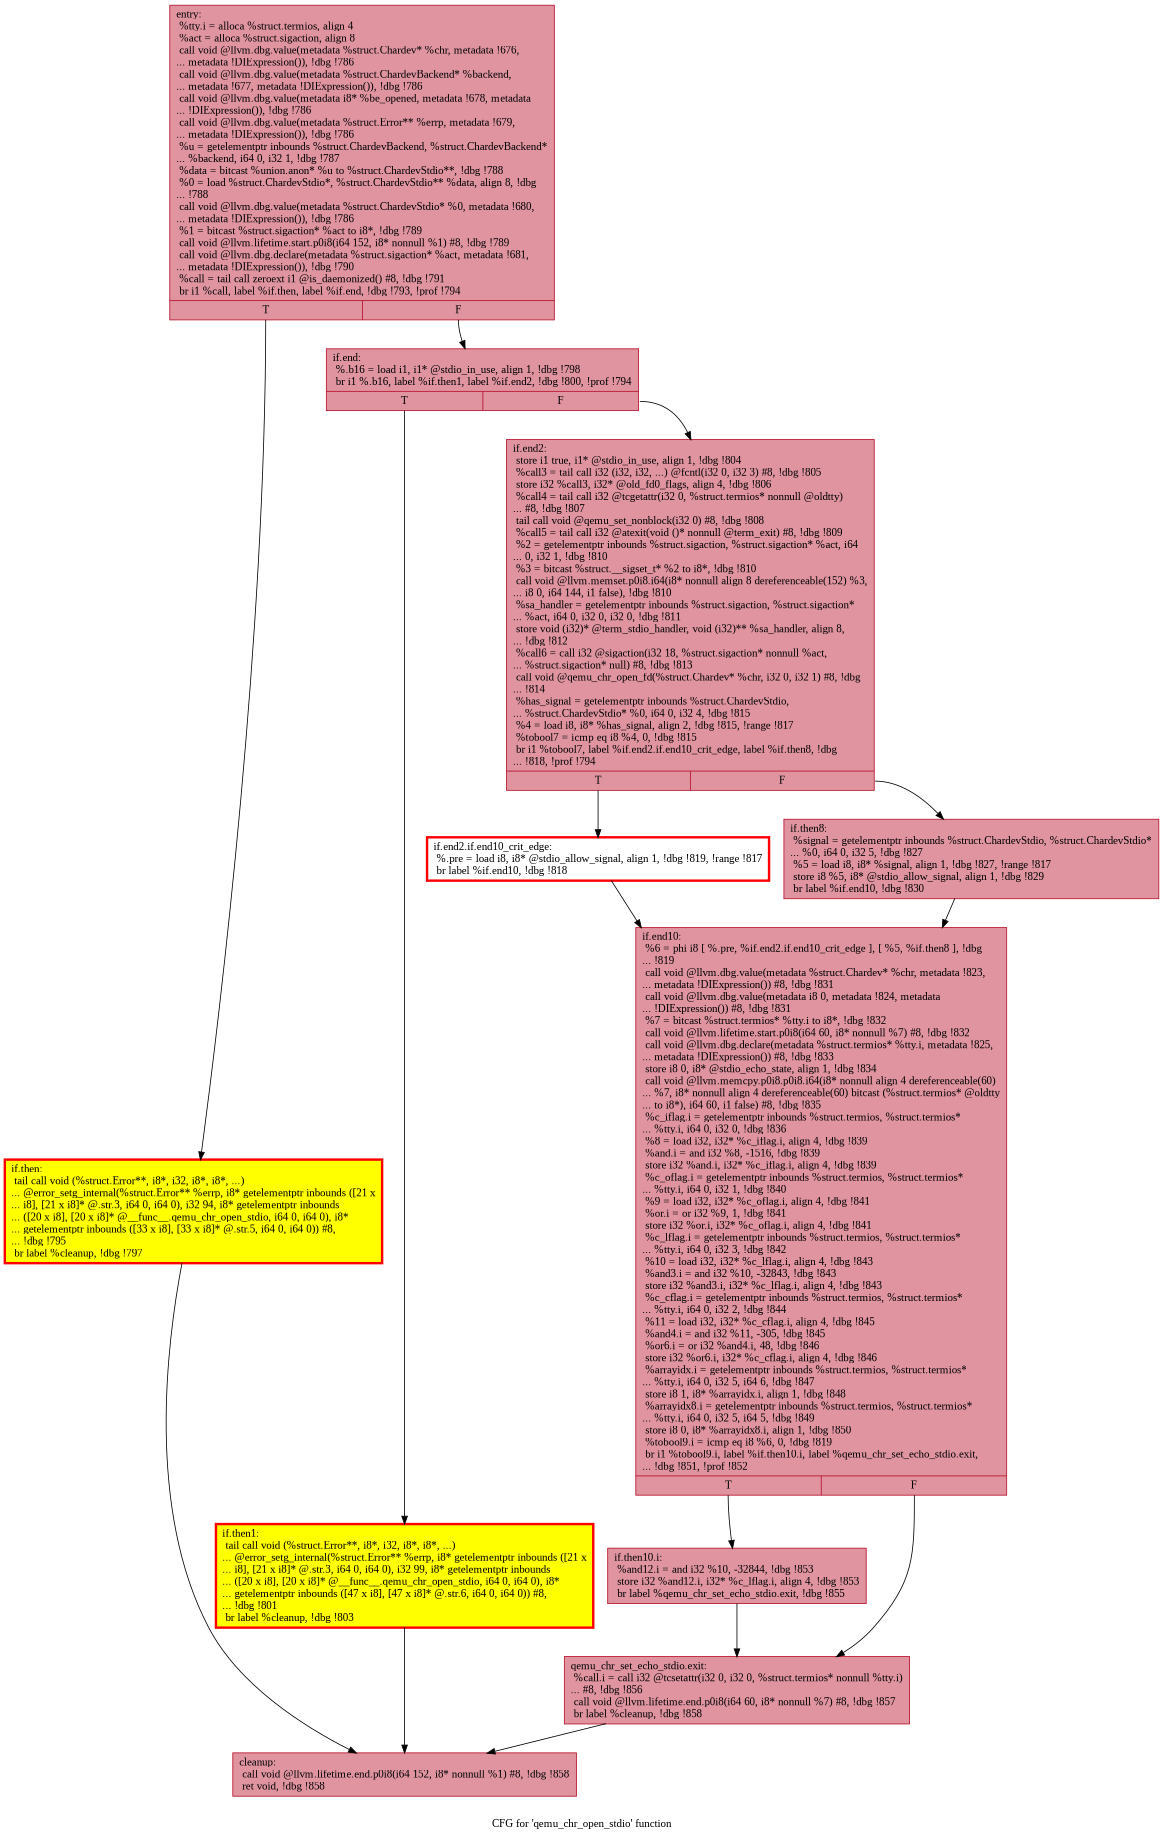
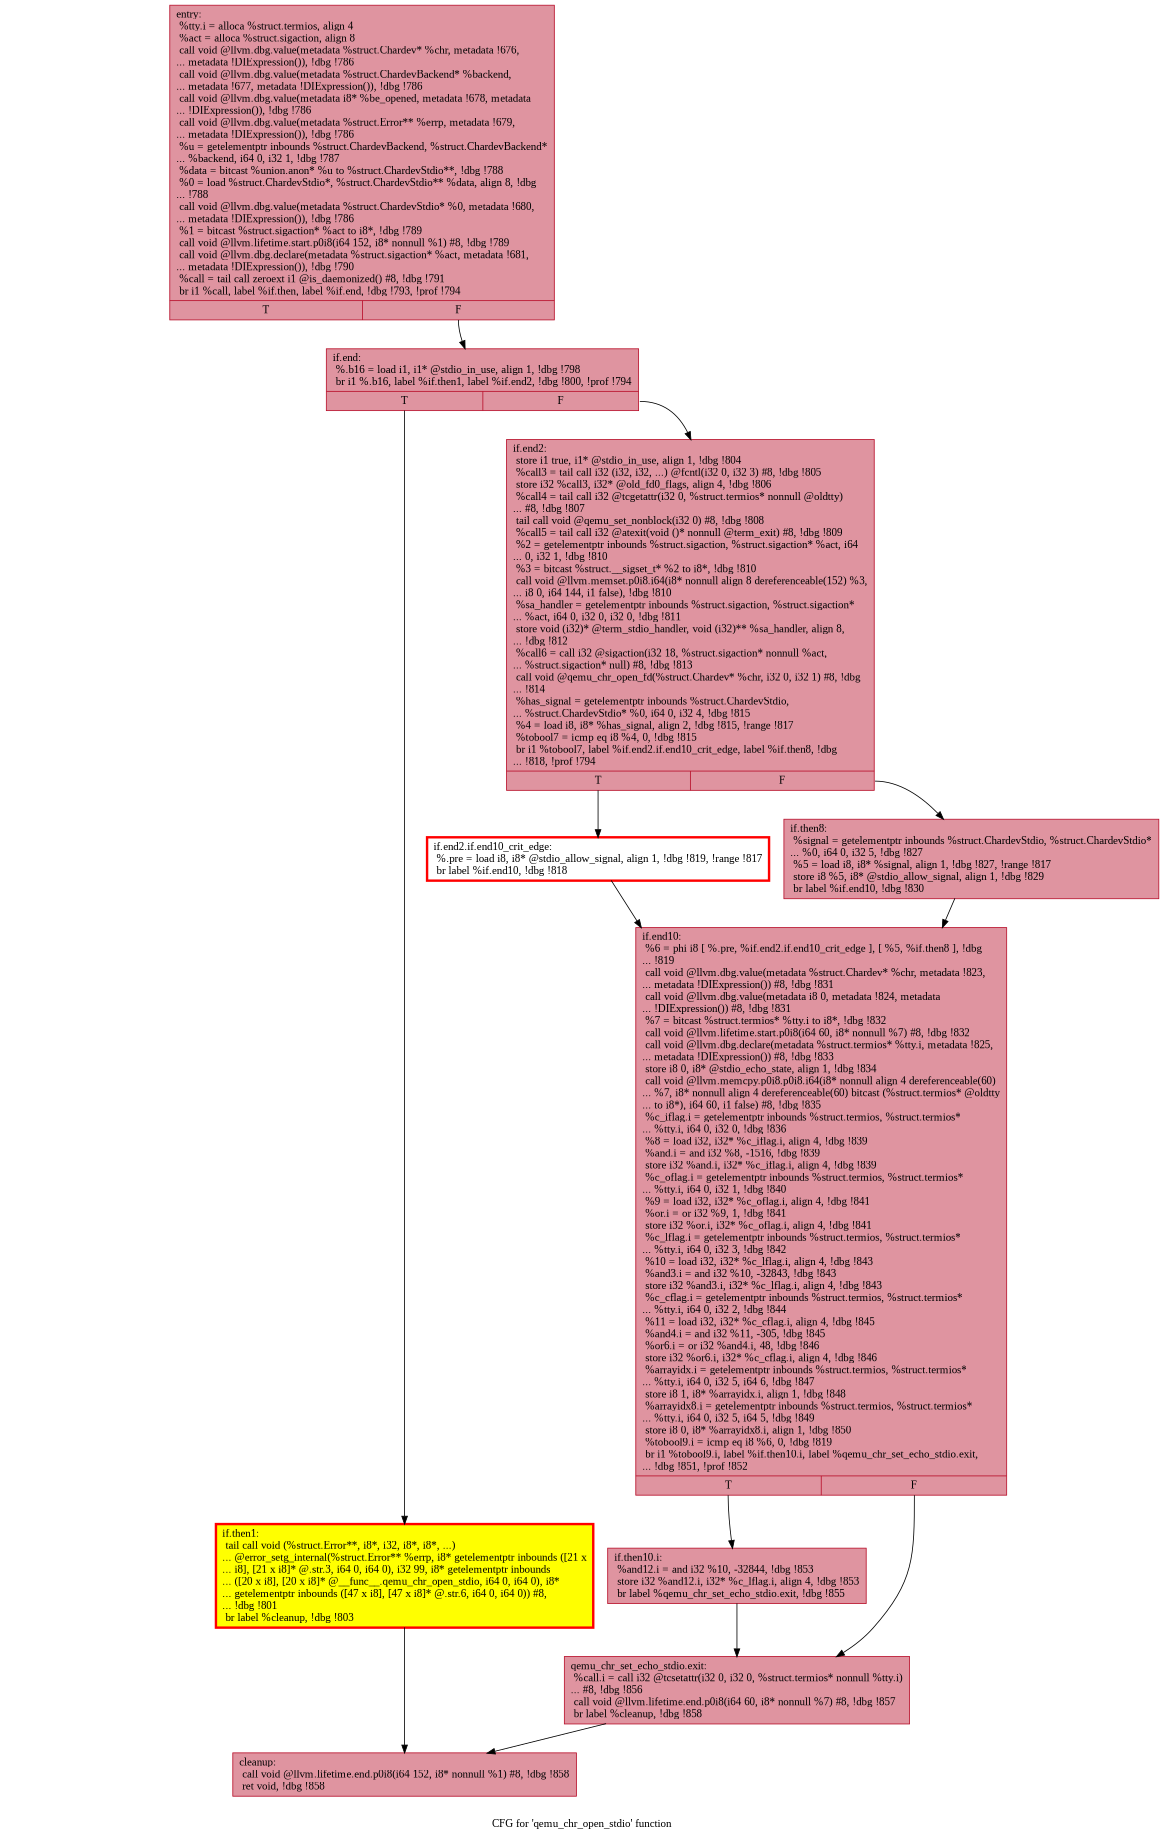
node "if.then:": removed
